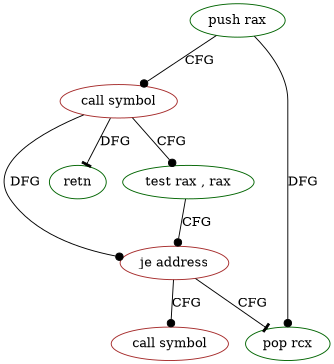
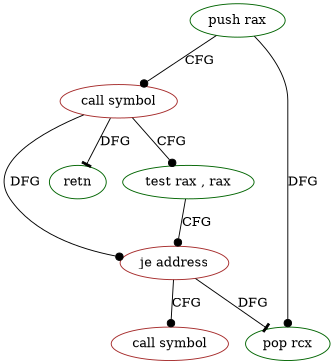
edge "je address" -> "pop rcx": label "CFG" -> "DFG"
